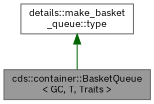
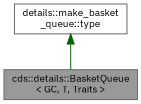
node "cds::container::BasketQueue < GC, T, Traits >": label "cds::container::BasketQueue < GC, T, Traits >" -> "cds::details::BasketQueue < GC, T, Traits >"
